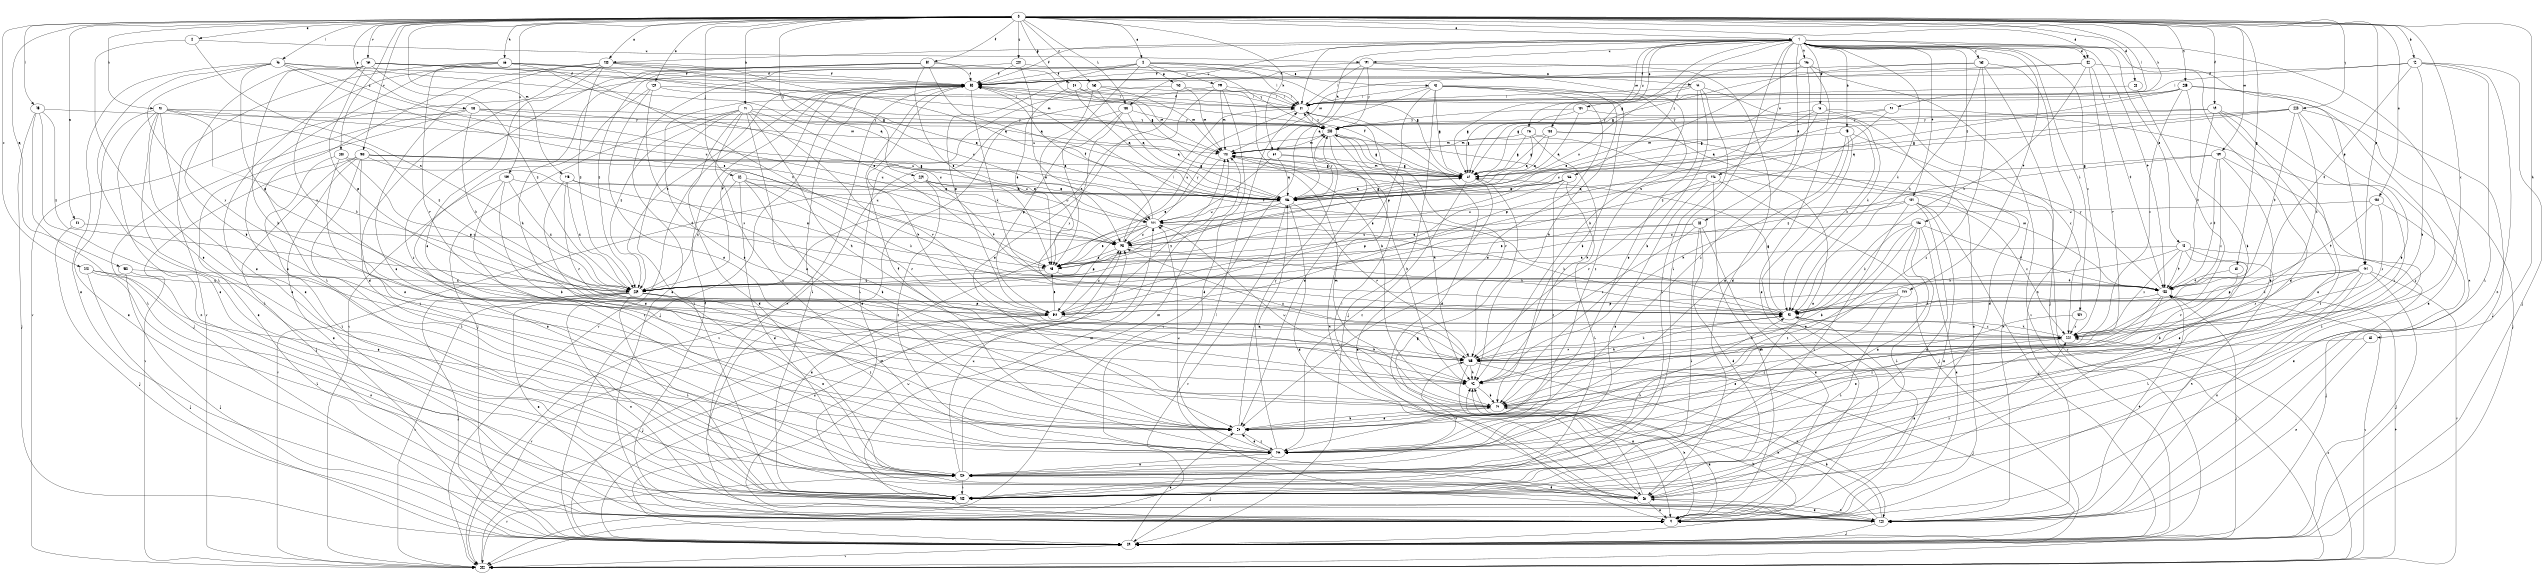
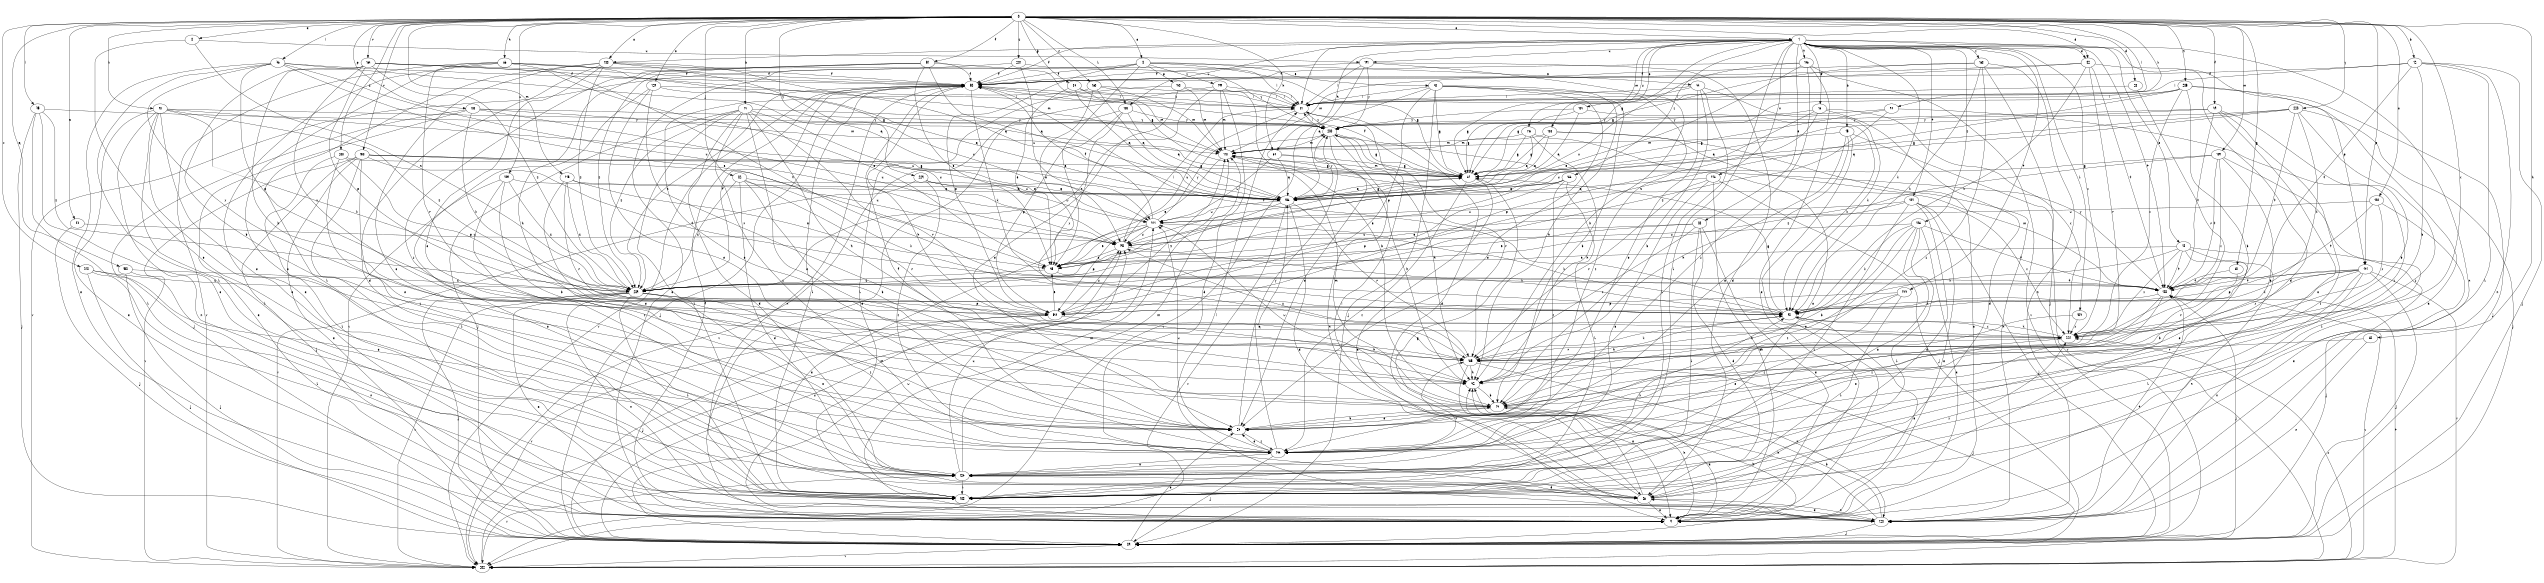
edge "81" -> "53": label "f" -> "k"
edge "229" -> "183": now "141" -> "183"
